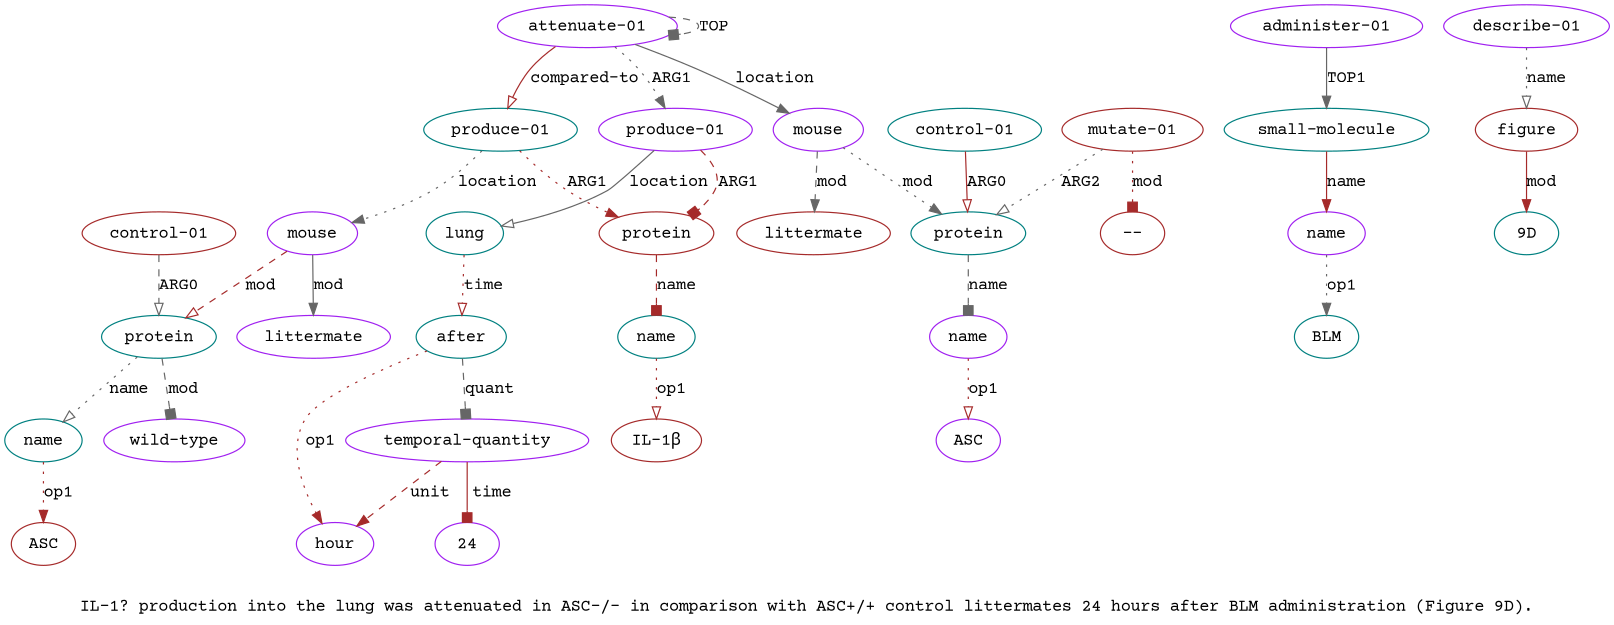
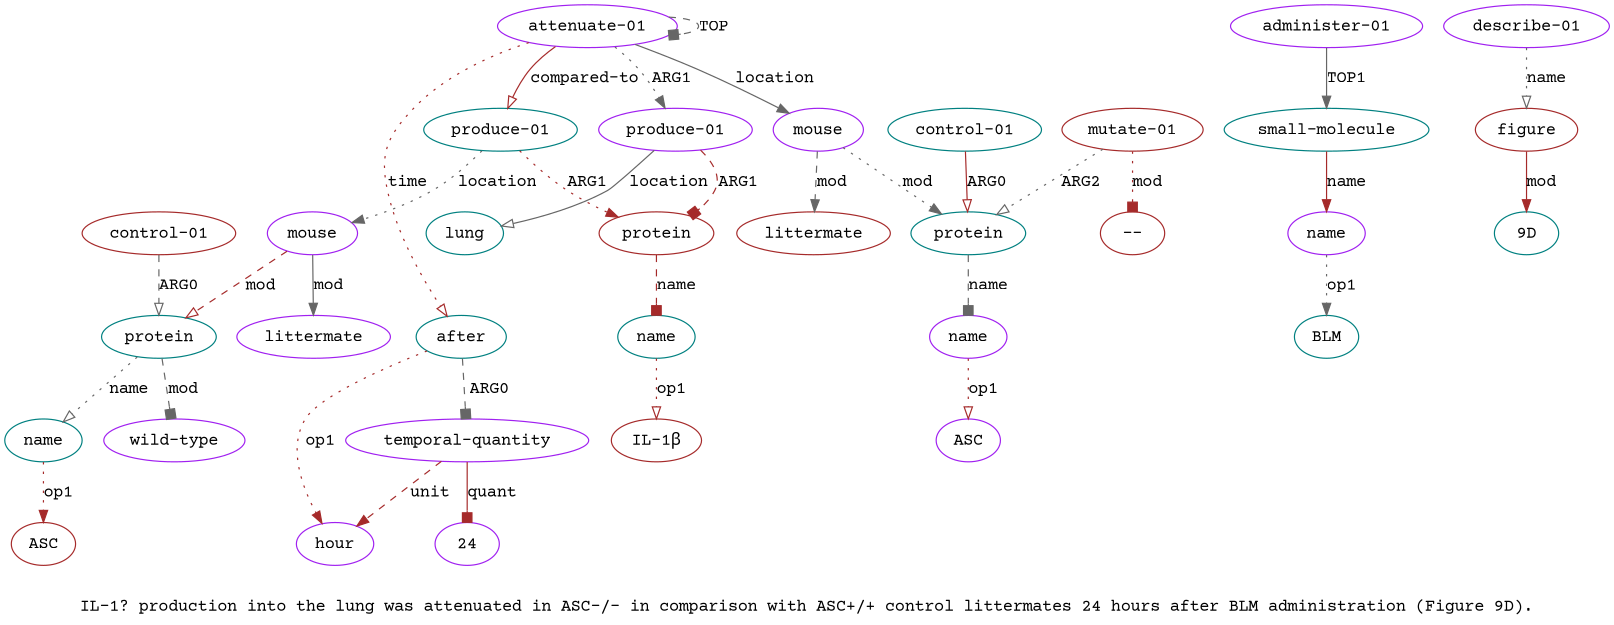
edge "lung" -> "after": now "attenuate-01" -> "after"
edge "after" -> "temporal-quantity": label "quant" -> "ARG0"
edge "temporal-quantity" -> "24": label "time" -> "quant"
